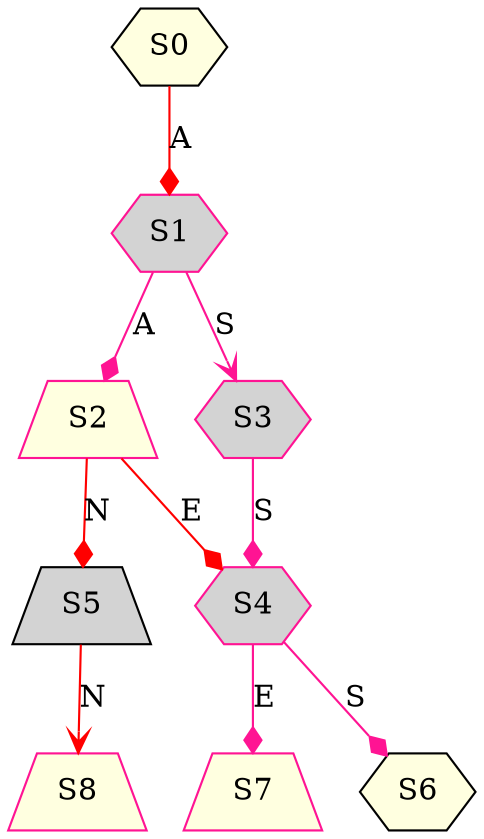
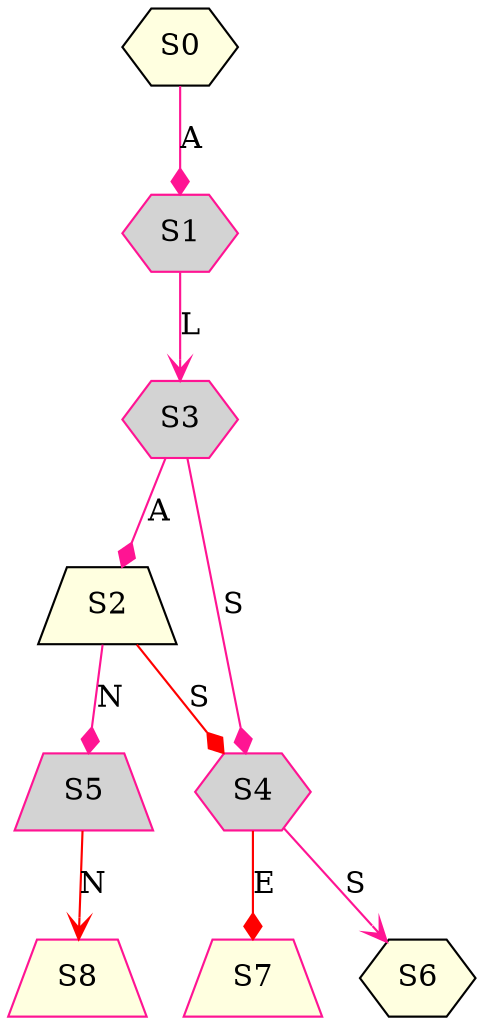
edge "S0" -> "S1": color red -> deeppink
edge "S1" -> "S2": now "S3" -> "S2"
edge "S1" -> "S3": label "S" -> "L"
node "S2": color deeppink -> black
edge "S2" -> "S5": color red -> deeppink
edge "S2" -> "S4": label "E" -> "S"
node "S5": color black -> deeppink
edge "S4" -> "S7": color deeppink -> red
edge "S4" -> "S6": arrowhead diamond -> vee
